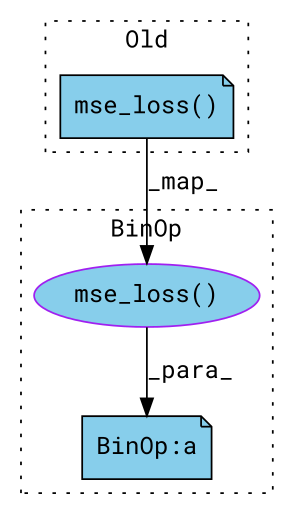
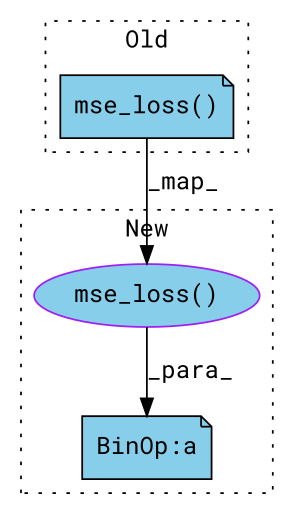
cluster "BinOp": label "BinOp" -> "New"
